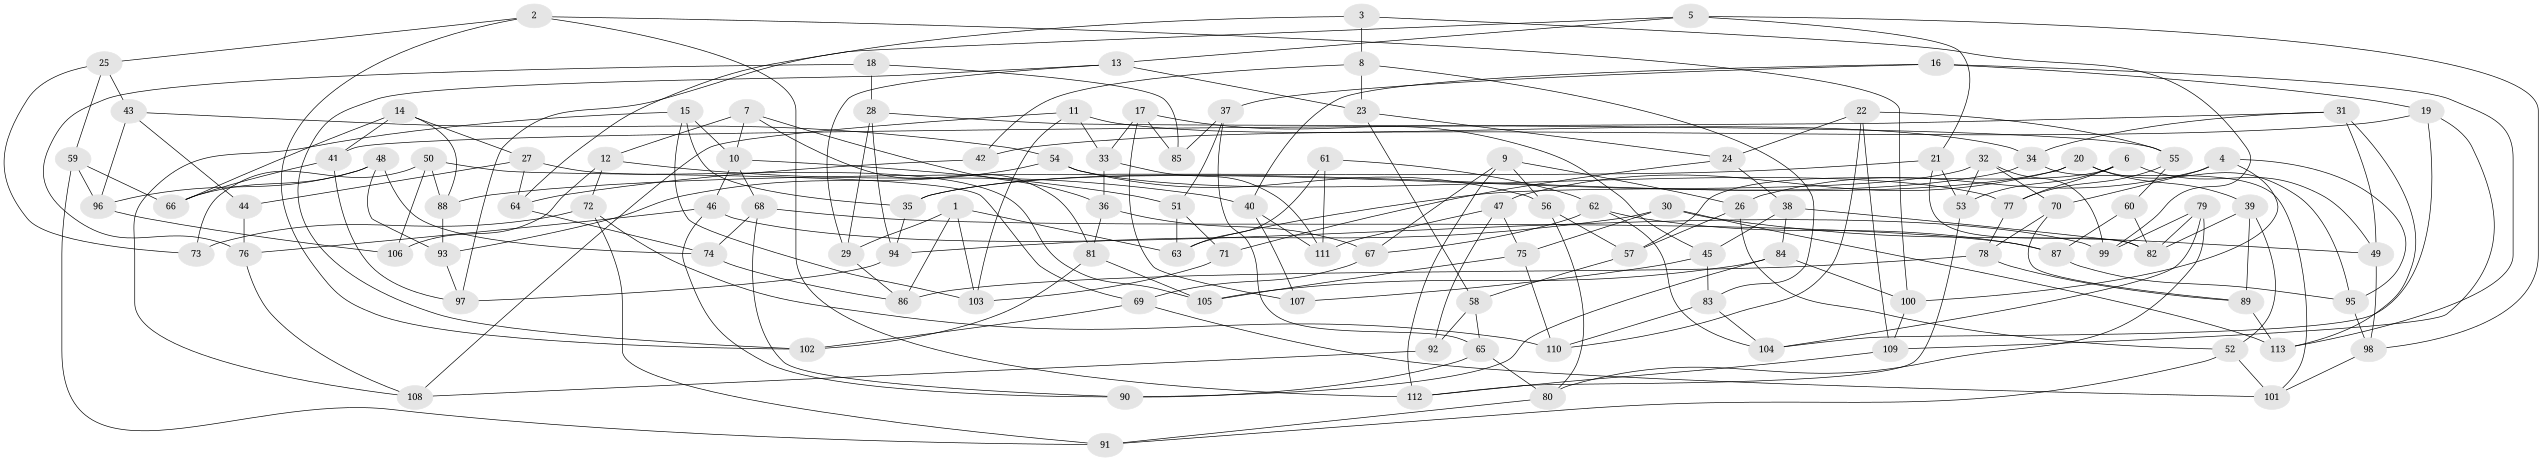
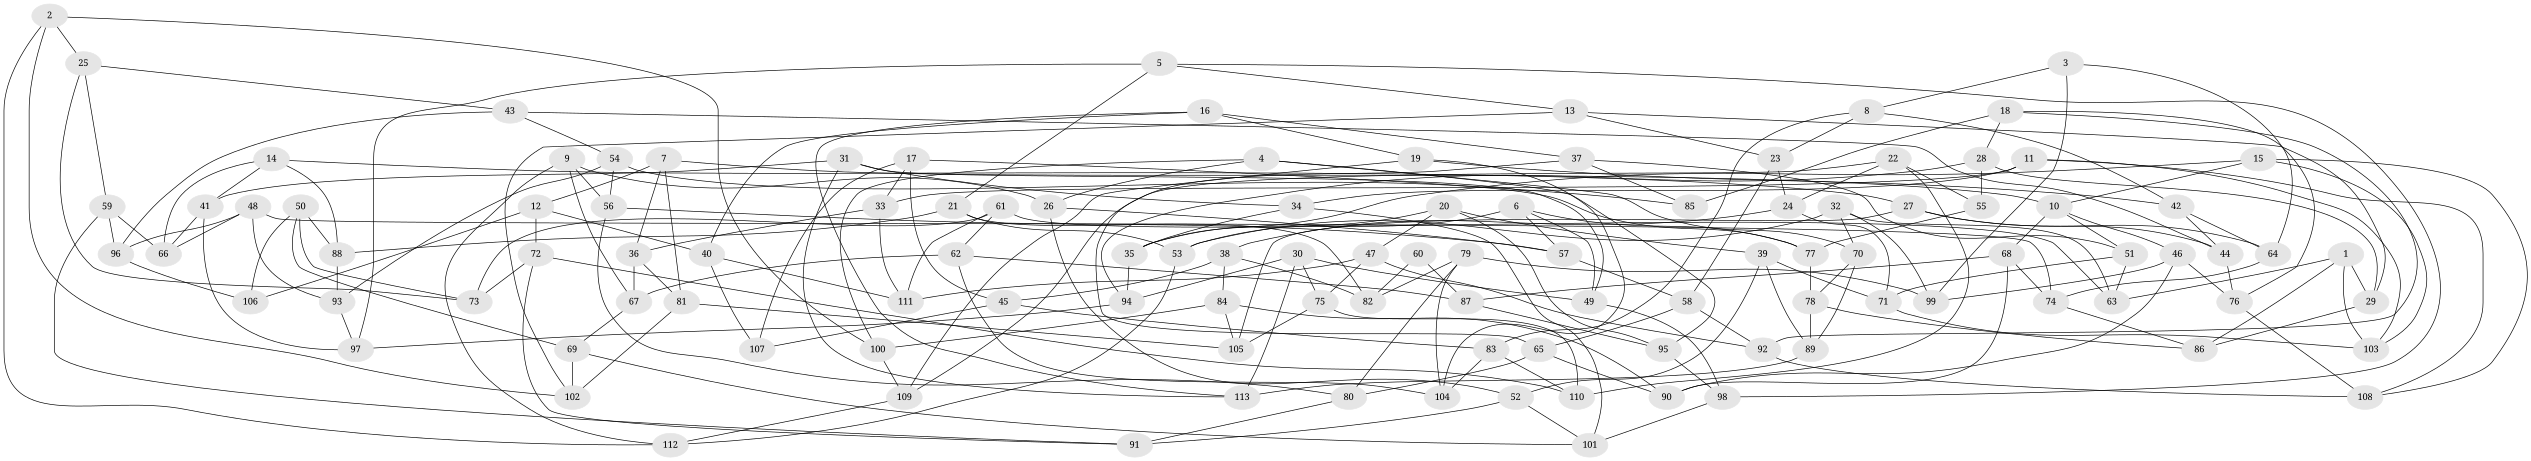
edge "55" -- "60": removed
edge "61" -- "73": added
edge "39" -- "82": now "39" -- "71"
edge "42" -- "44": added
edge "18" -- "92": added
